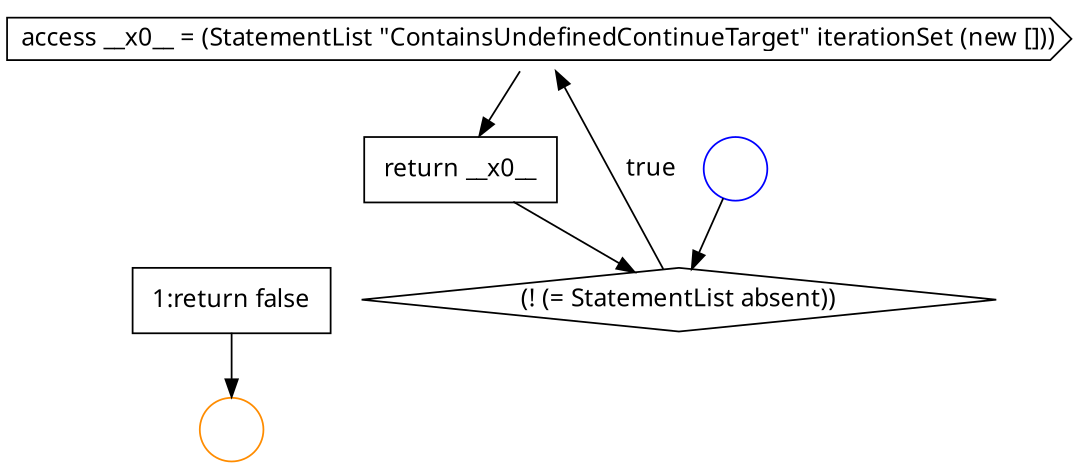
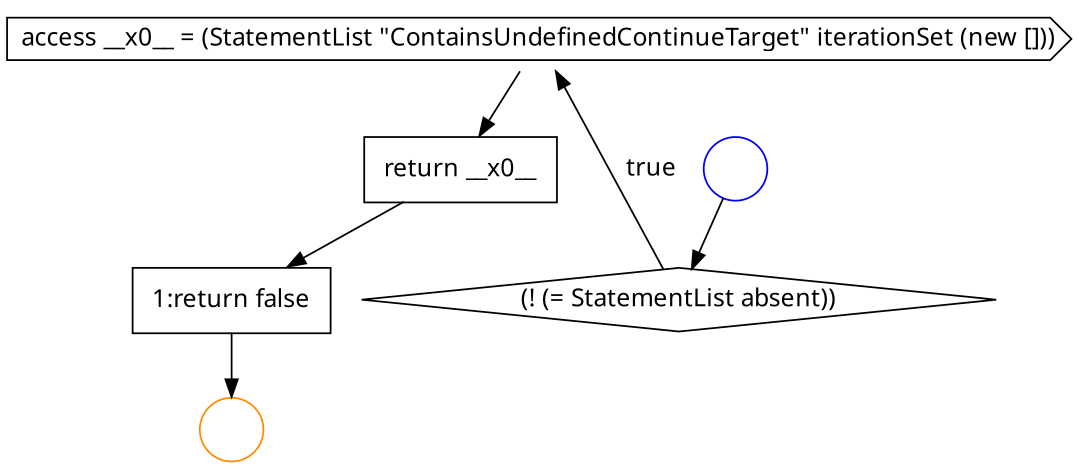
edge "return __x0__" -> "(! (= StatementList absent))": now "return __x0__" -> "1:return false"
